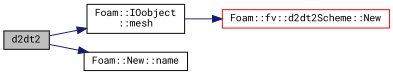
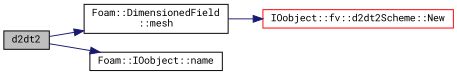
node "Foam::IOobject ::mesh": label "Foam::IOobject ::mesh" -> "Foam::DimensionedField ::mesh"
node "Foam::fv::d2dt2Scheme::New": label "Foam::fv::d2dt2Scheme::New" -> "IOobject::fv::d2dt2Scheme::New"
node "Foam::New::name": label "Foam::New::name" -> "Foam::IOobject::name"
